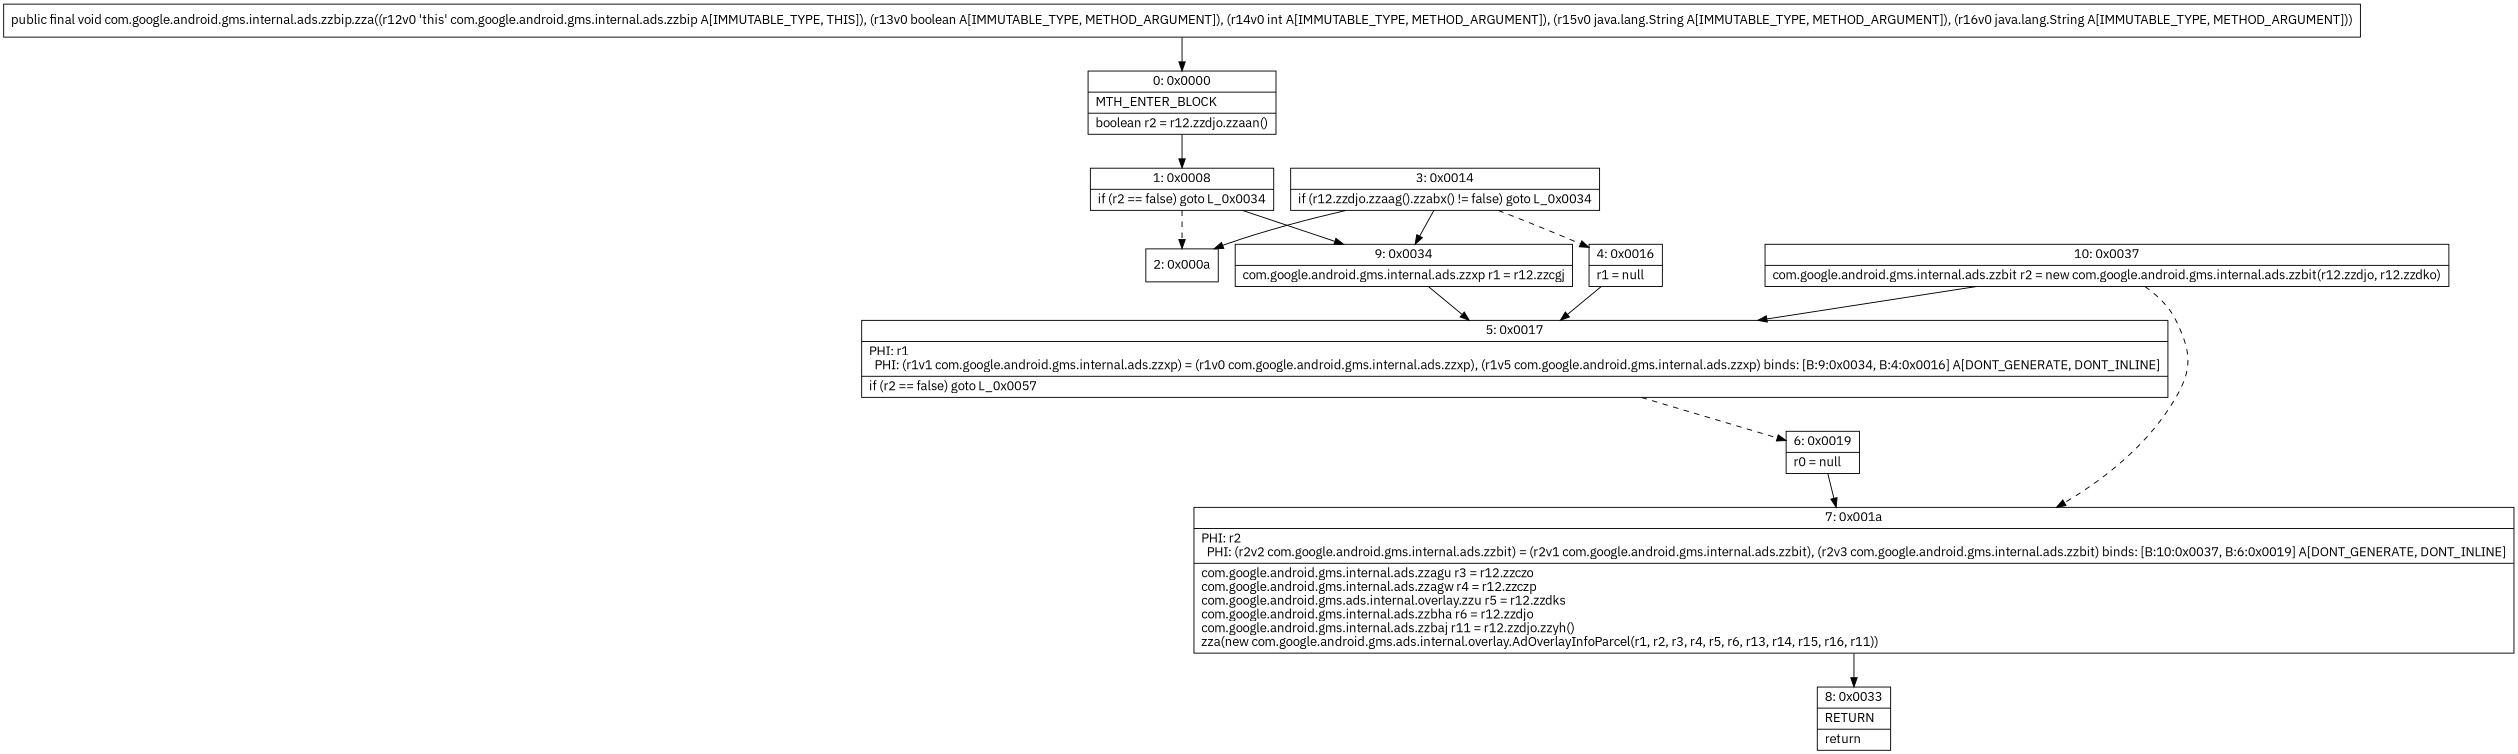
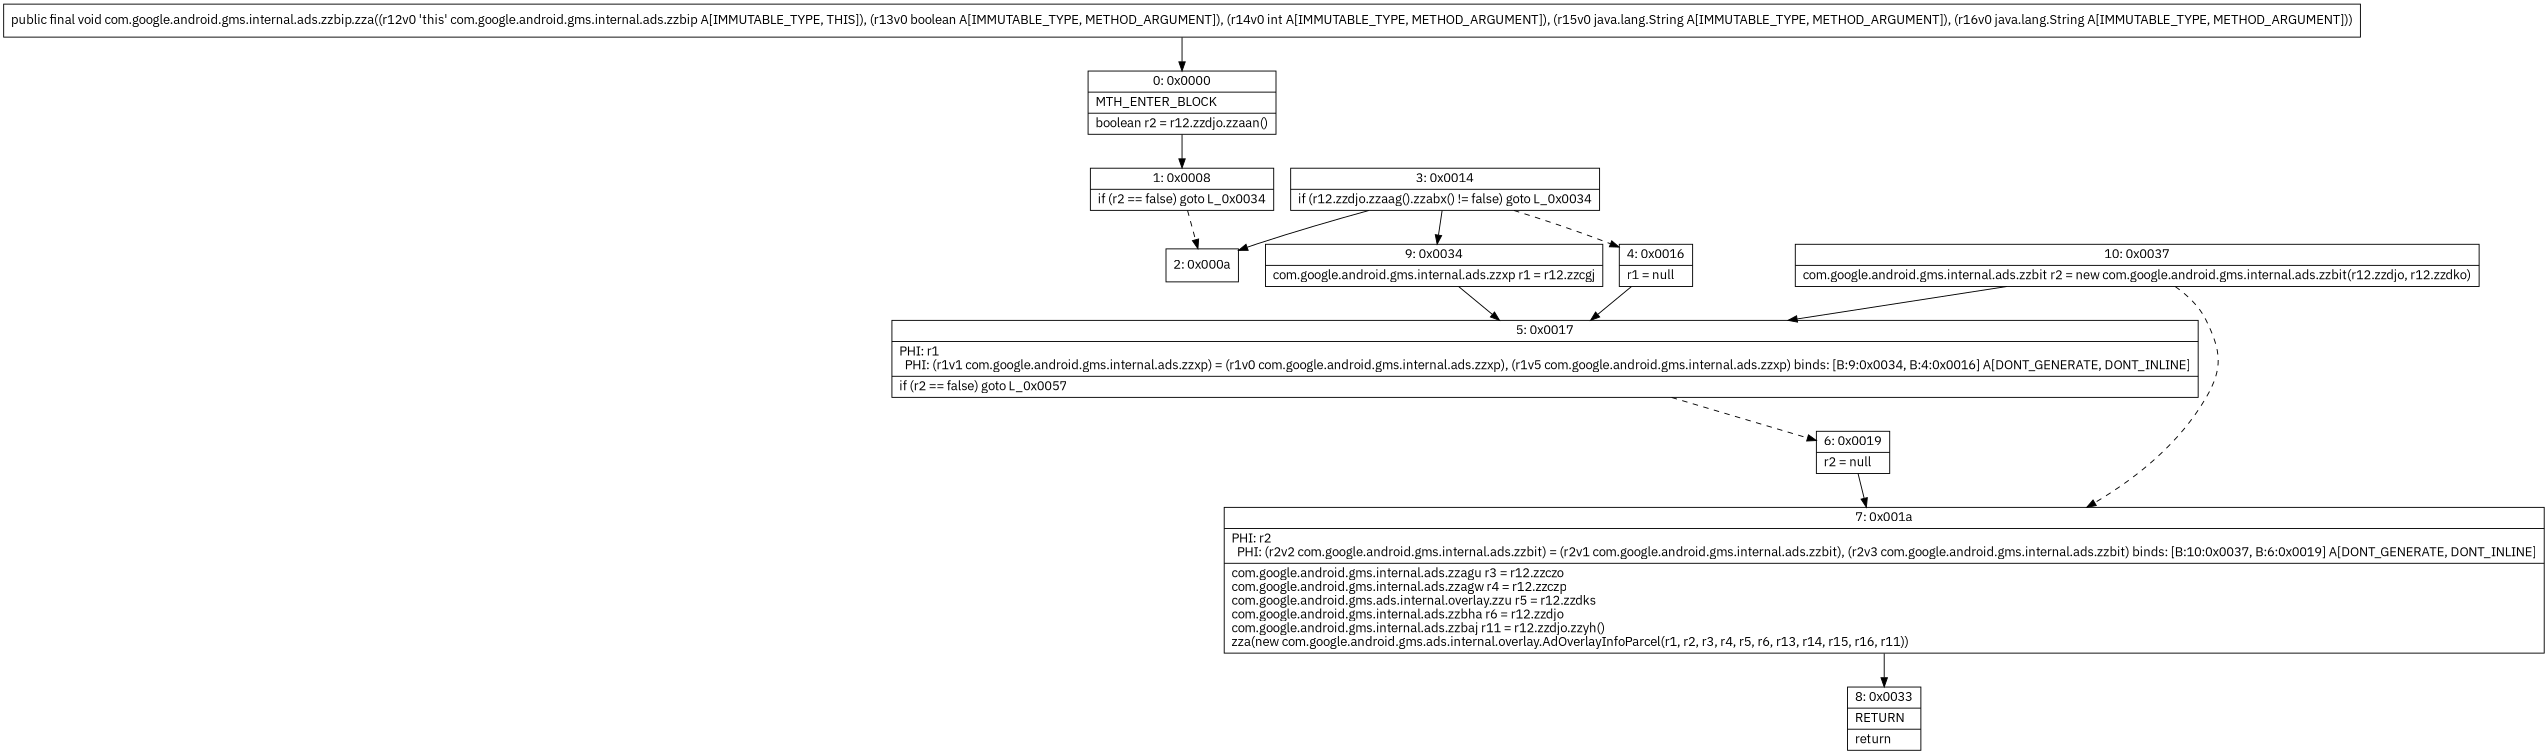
edge "1: 0x0008" -> "9: 0x0034": removed
node "6: 0x0019": text "r0 = null" -> "r2 = null"
